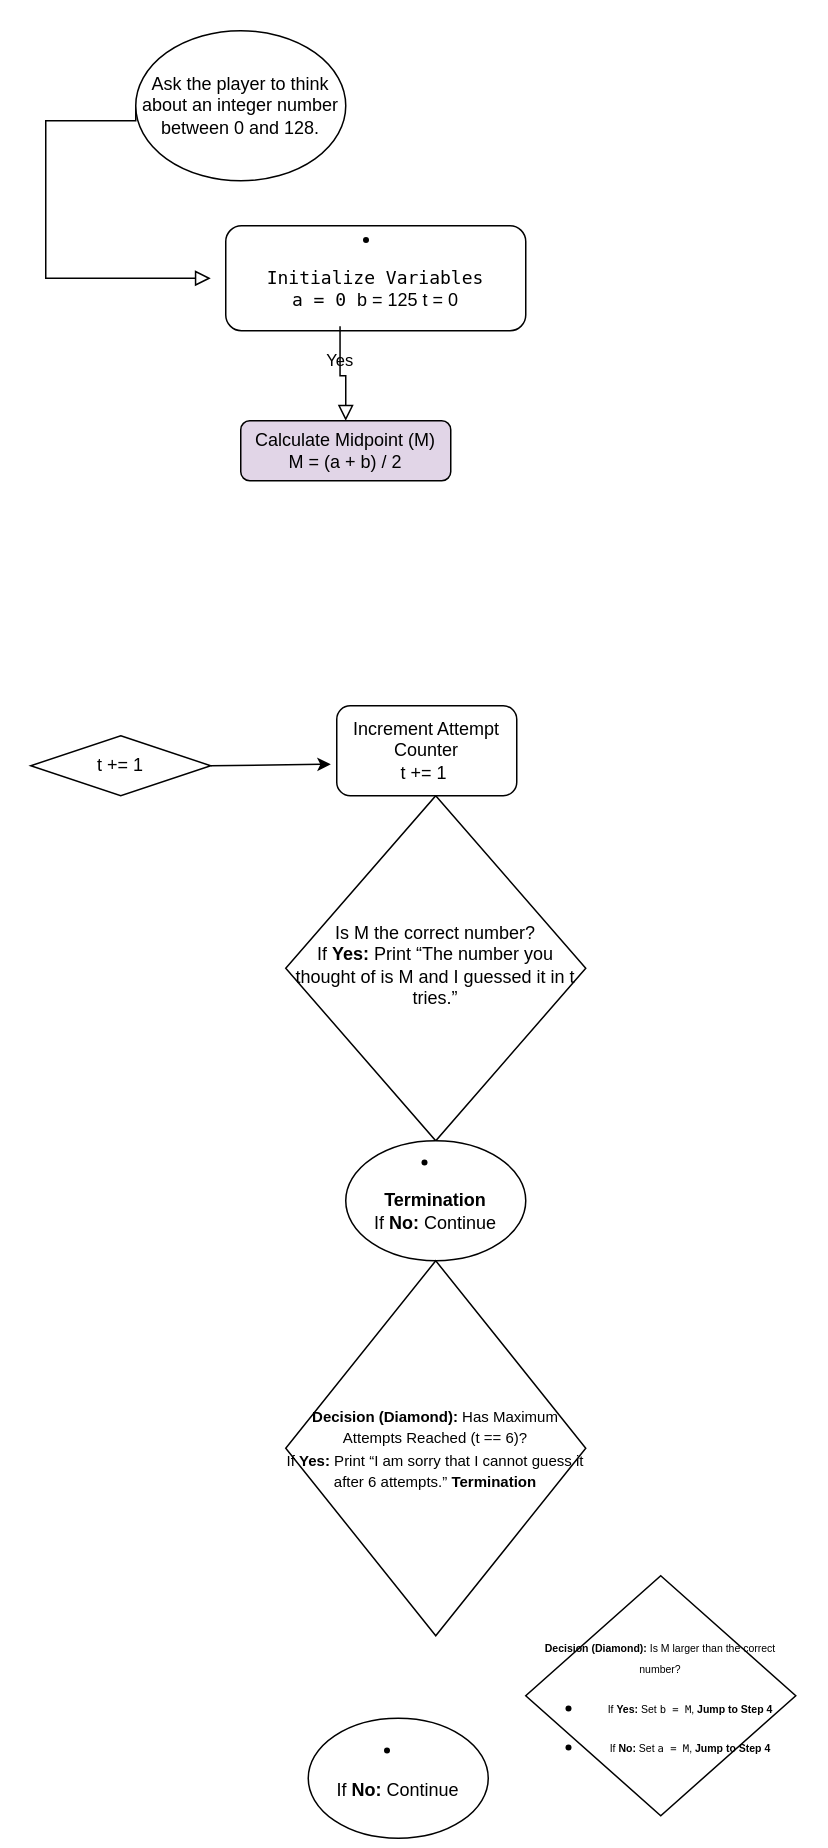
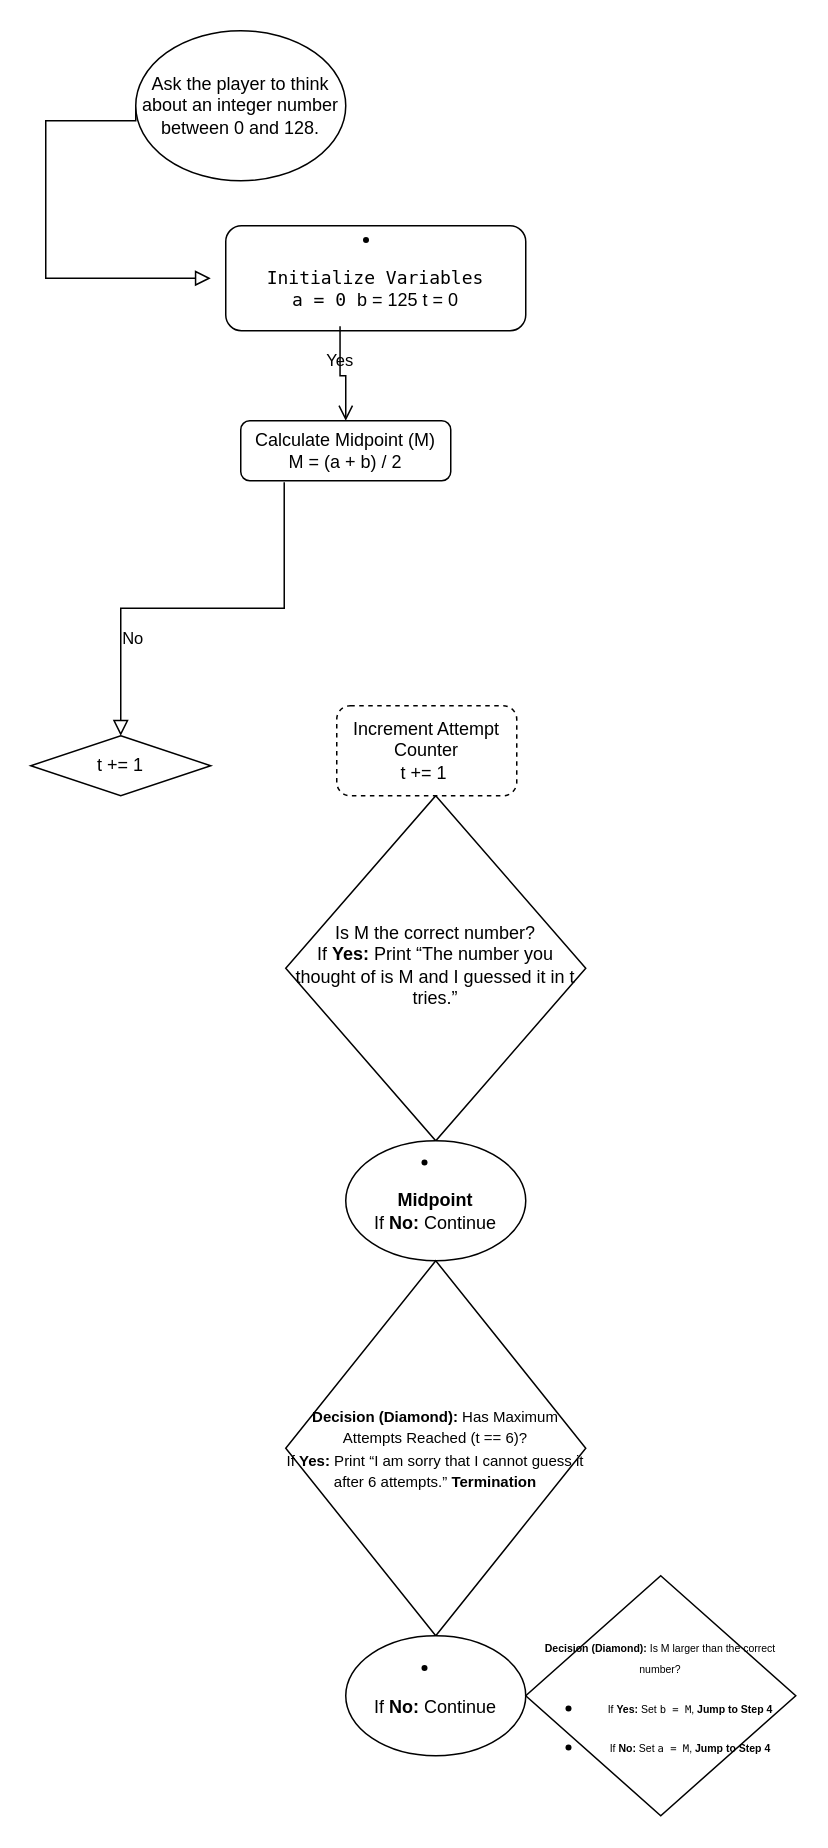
edge "Initialize Variables a = 0 b = 125 t = 0" -> "Calculate Midpoint (M) M = (a + b) / 2": arrowhead block -> open
node "Calculate Midpoint (M) M = (a + b) / 2": fillcolor #e1d5e7 -> #ffffff
edge "Calculate Midpoint (M) M = (a + b) / 2" -> "t += 1": added, label "No"
node "Increment Attempt Counter t += 1": style solid -> dashed
edge "t += 1" -> "Increment Attempt Counter t += 1": removed
node "Termination If No: Continue": label "Termination If No: Continue" -> "Midpoint If No: Continue"
node "If No: Continue": moved (398, 1778) -> (436, 1696)
